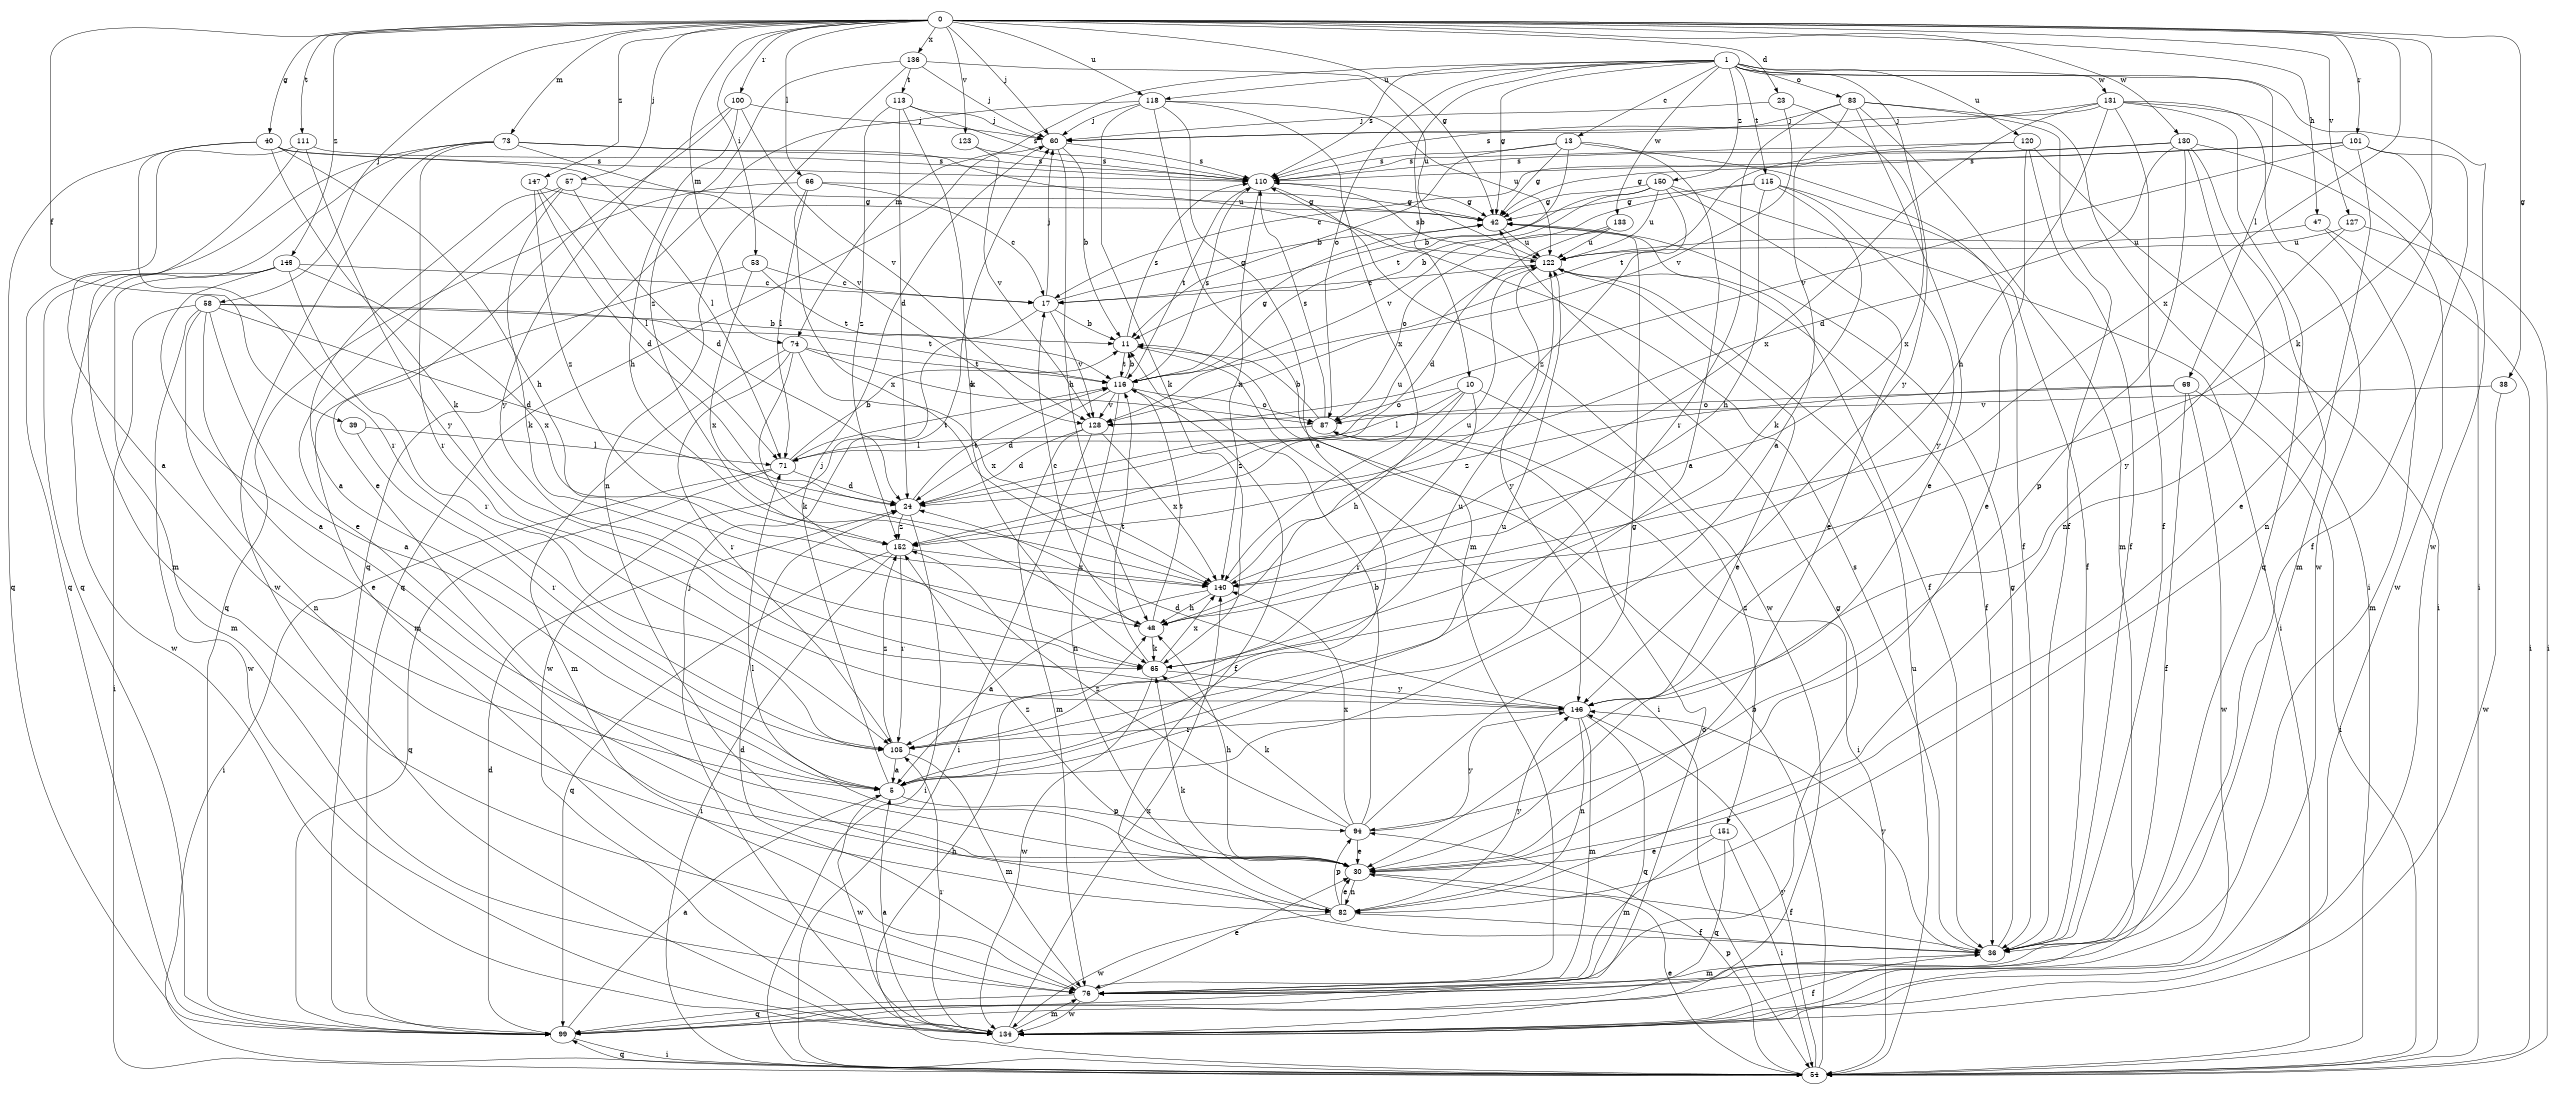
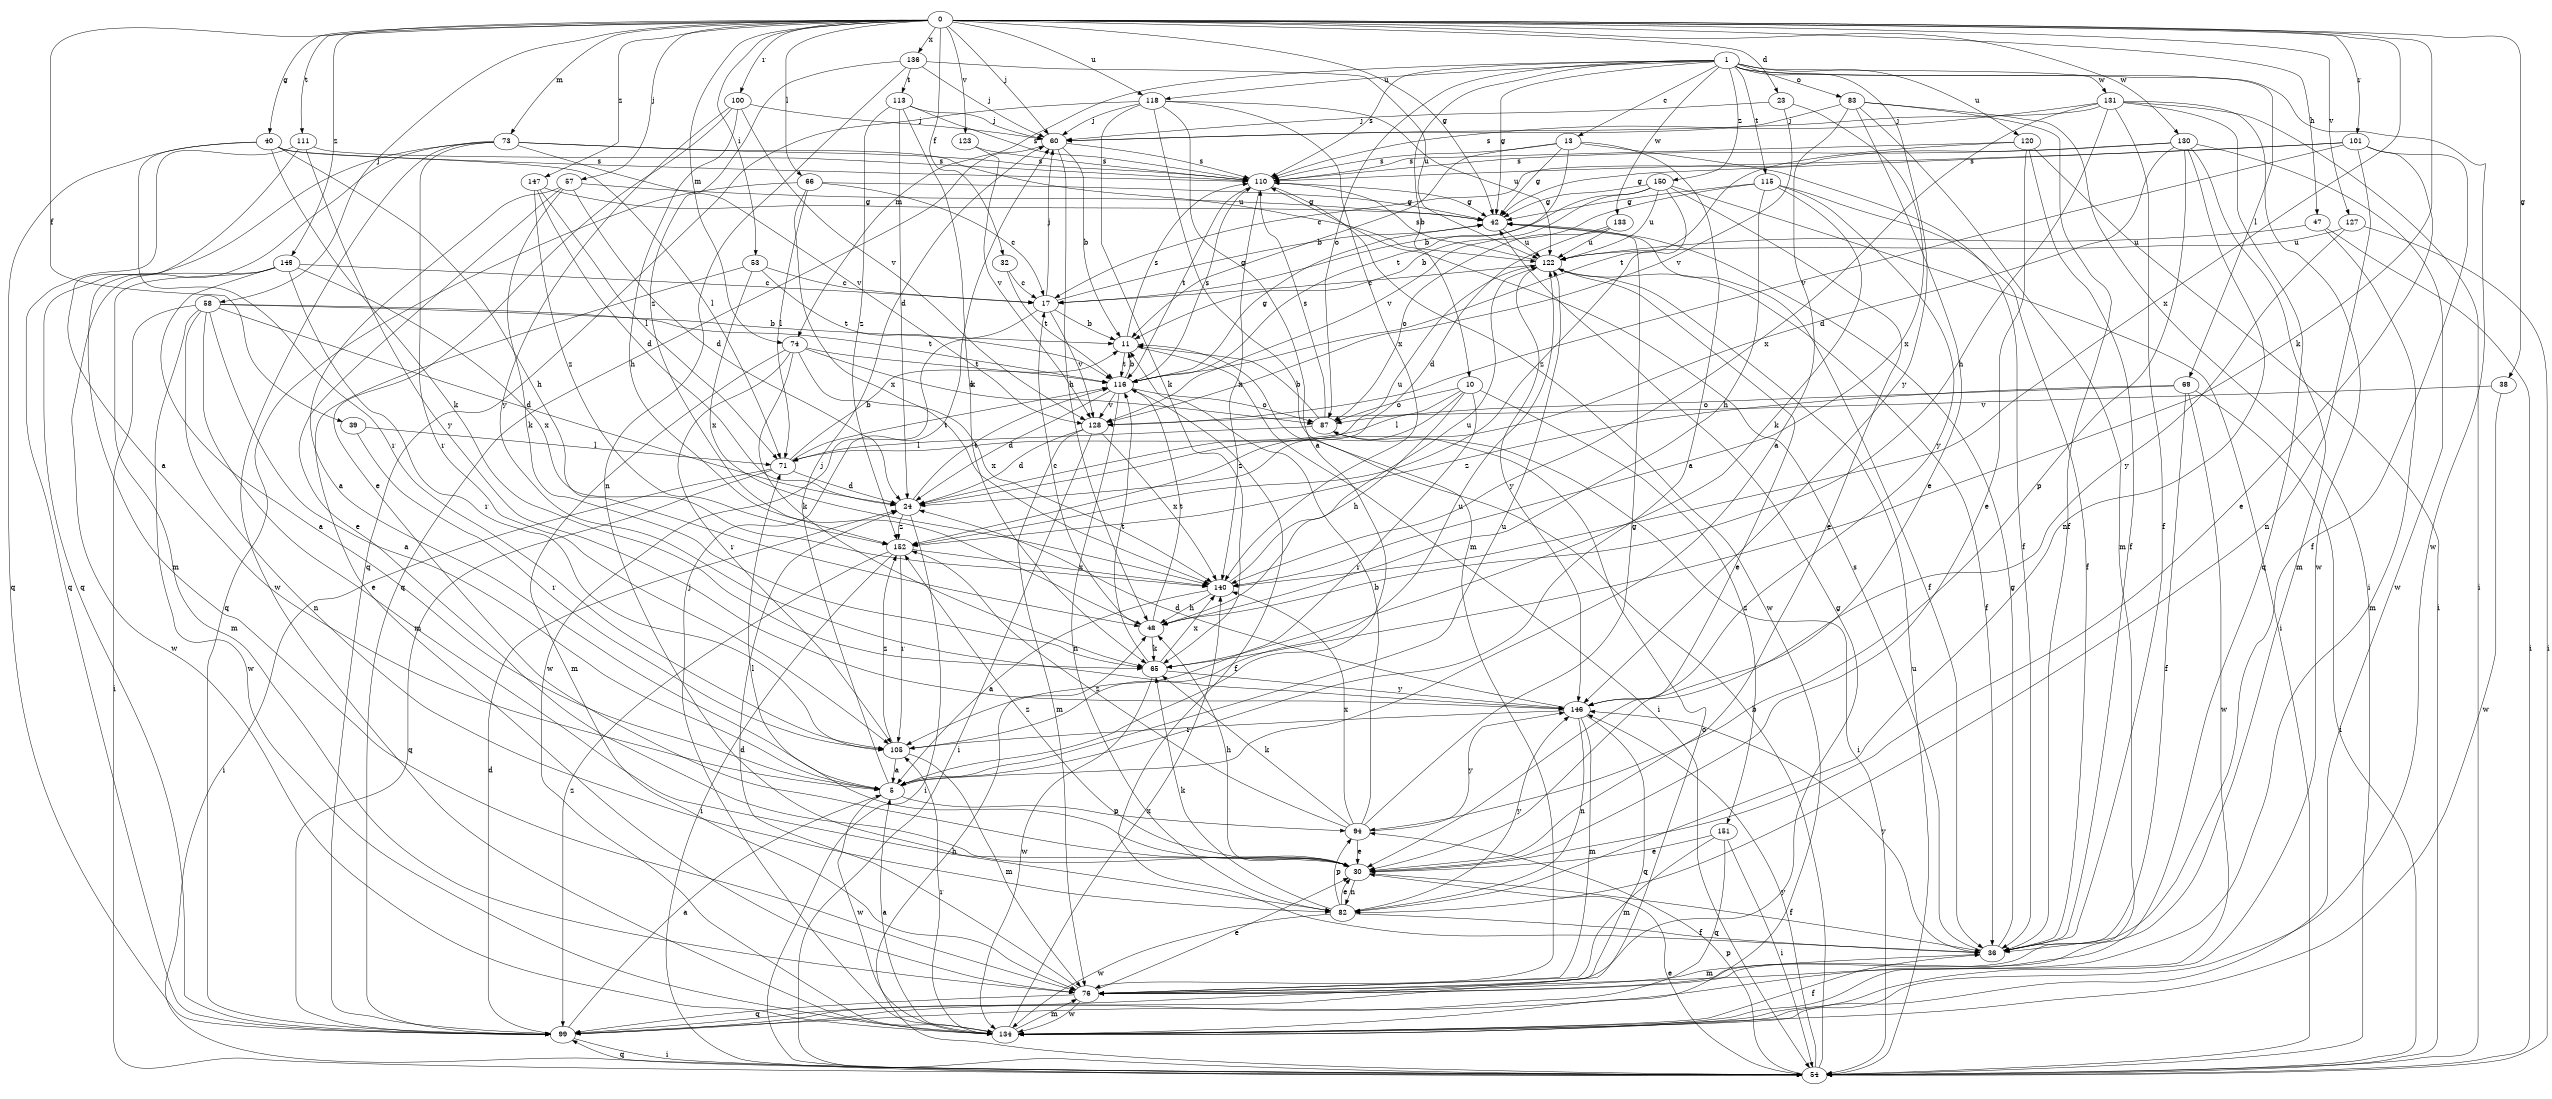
node "32": added
edge "83" -> "105": removed, label "r"
edge "152" -> "99": label "q" -> "z"
